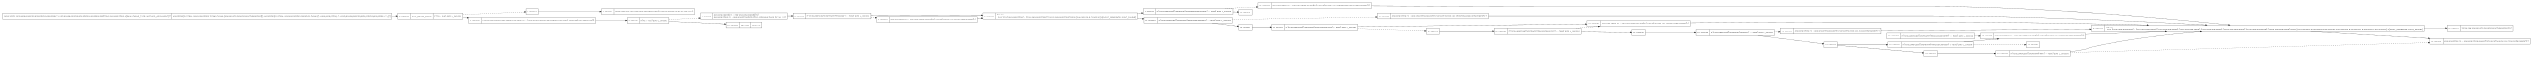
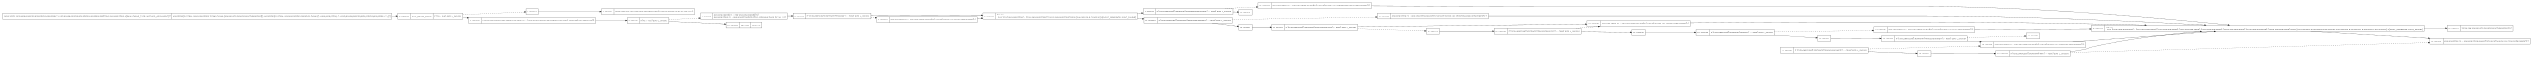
edge "24: 0x00a7" -> "29: 0x00ca": now "27: 0x00bd" -> "29: 0x00ca"
